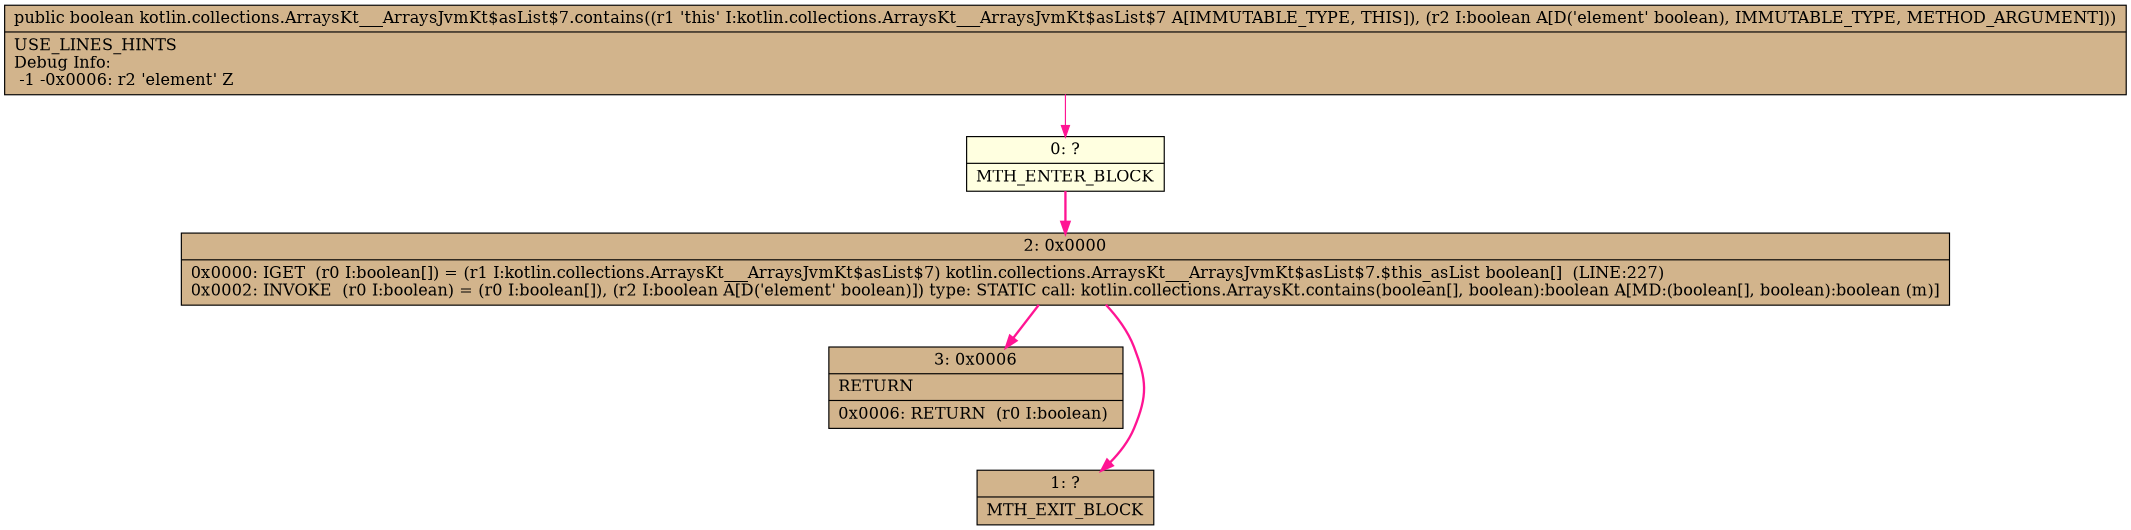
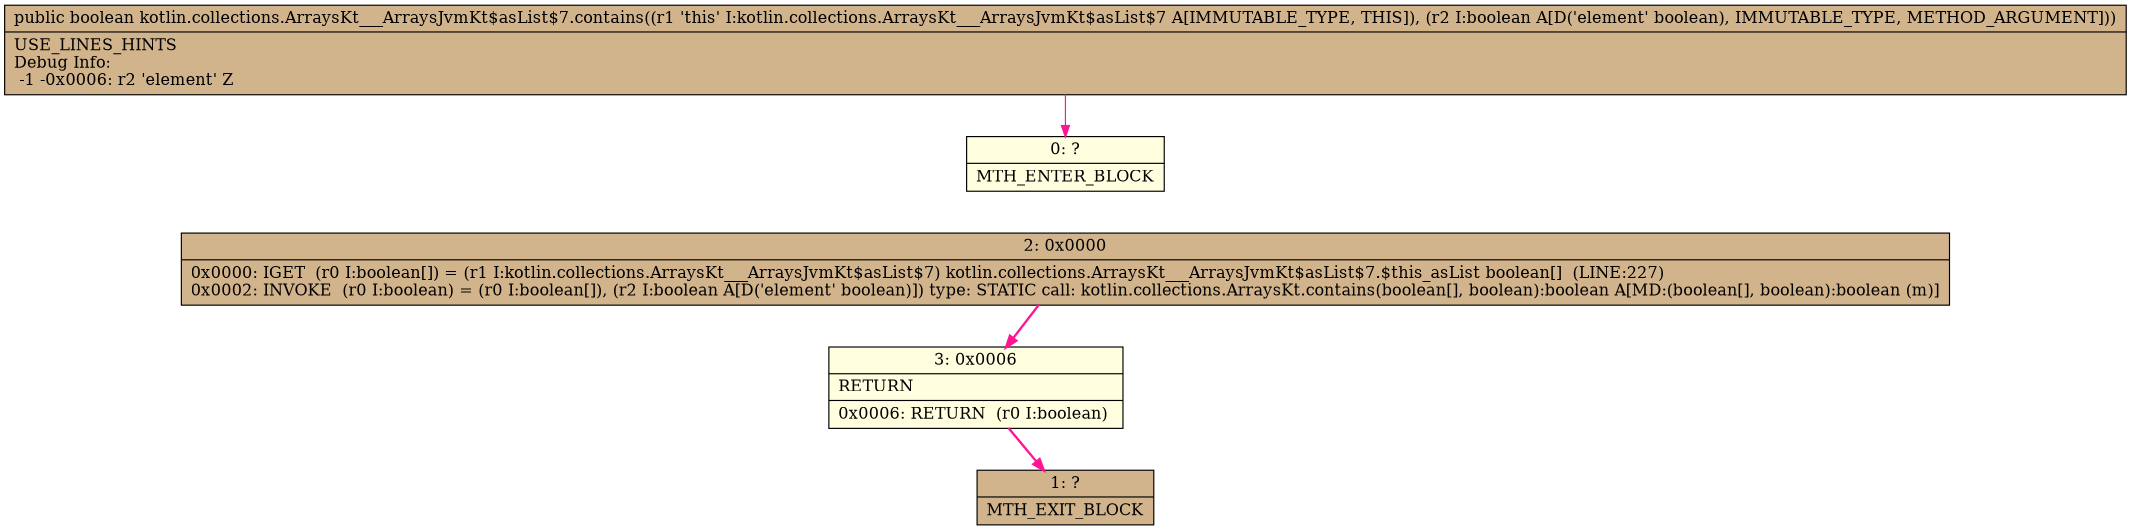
edge "0: ?" -> "2: 0x0000": removed
edge "2: 0x0000" -> "1: ?": now "3: 0x0006" -> "1: ?"
node "3: 0x0006": fillcolor tan -> lightyellow
